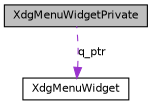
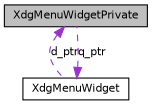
edge "XdgMenuWidget" -> "XdgMenuWidgetPrivate": added, label "d_ptr"
